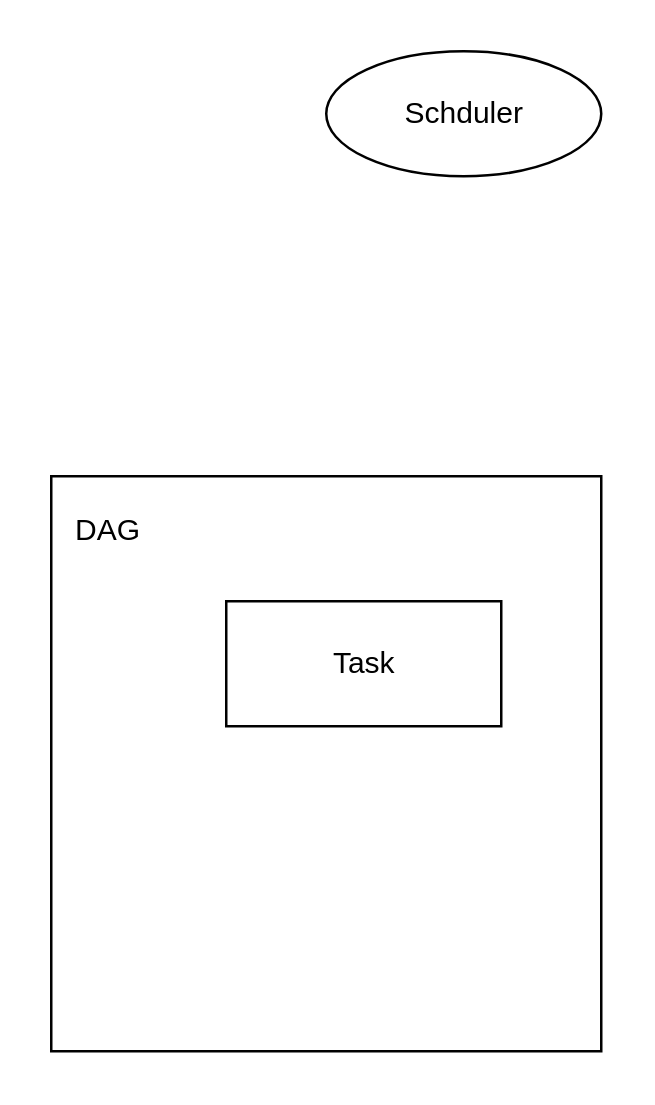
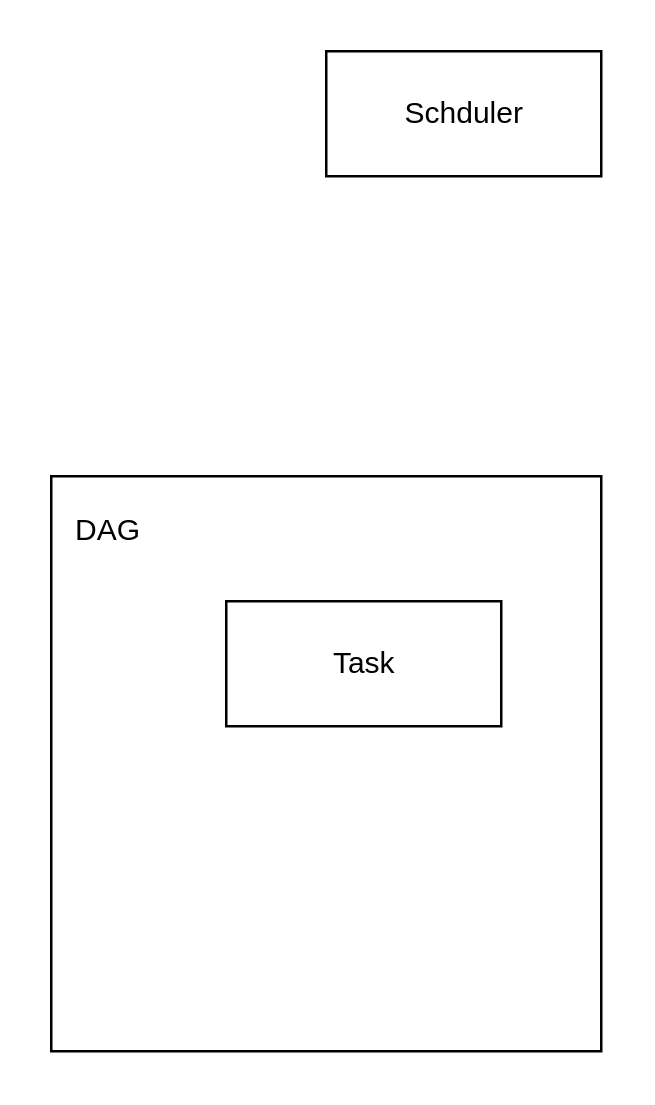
node "Schduler": shape ellipse -> rectangle
